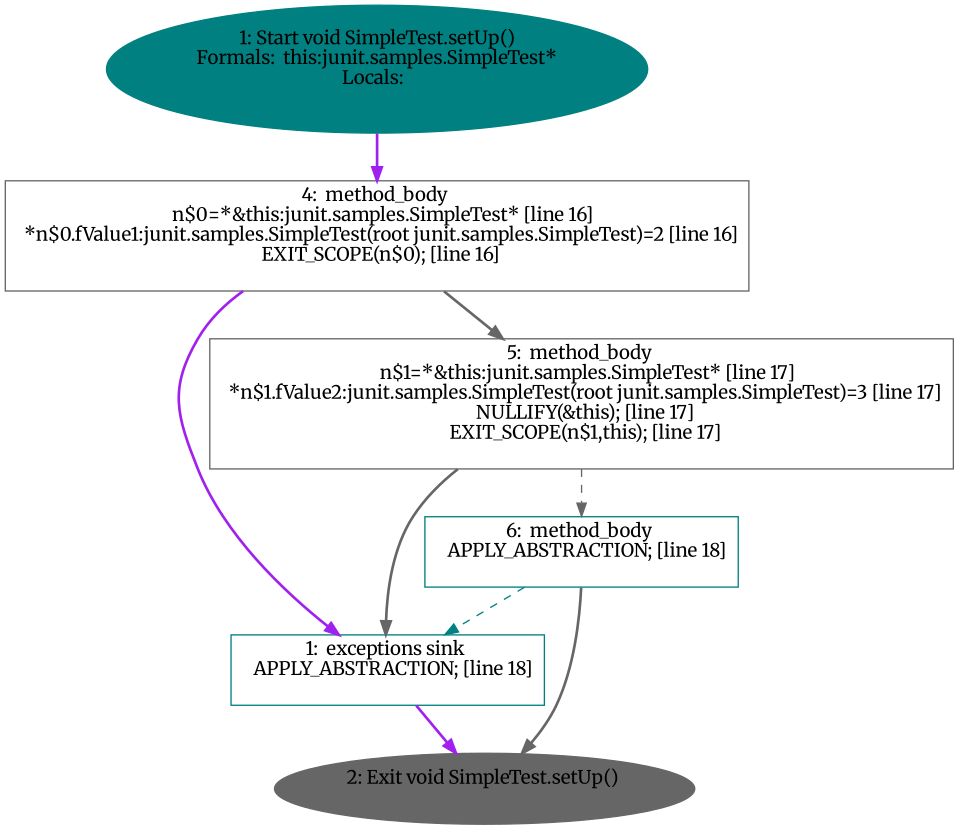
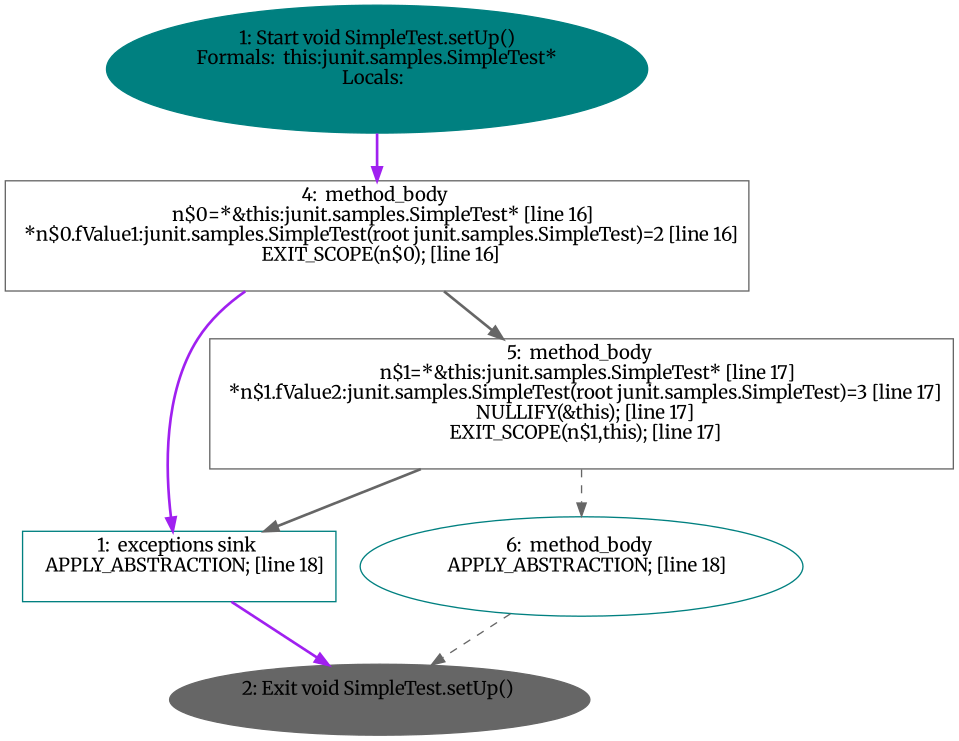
node "6:  method_body APPLY_ABSTRACTION; [line 18]": shape box -> ellipse
edge "6:  method_body APPLY_ABSTRACTION; [line 18]" -> "1:  exceptions sink APPLY_ABSTRACTION; [line 18]": removed
edge "6:  method_body APPLY_ABSTRACTION; [line 18]" -> "2: Exit void SimpleTest.setUp()": style bold -> dashed
